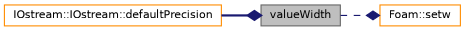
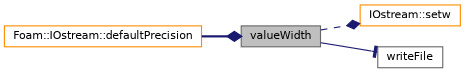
node "IOstream::IOstream::defaultPrecision": label "IOstream::IOstream::defaultPrecision" -> "Foam::IOstream::defaultPrecision"
node "Foam::setw": label "Foam::setw" -> "IOstream::setw"
node "writeFile": added
